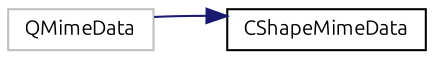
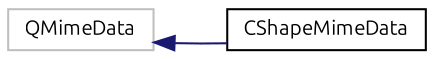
edge "QMimeData" -> "CShapeMimeData": reversed
